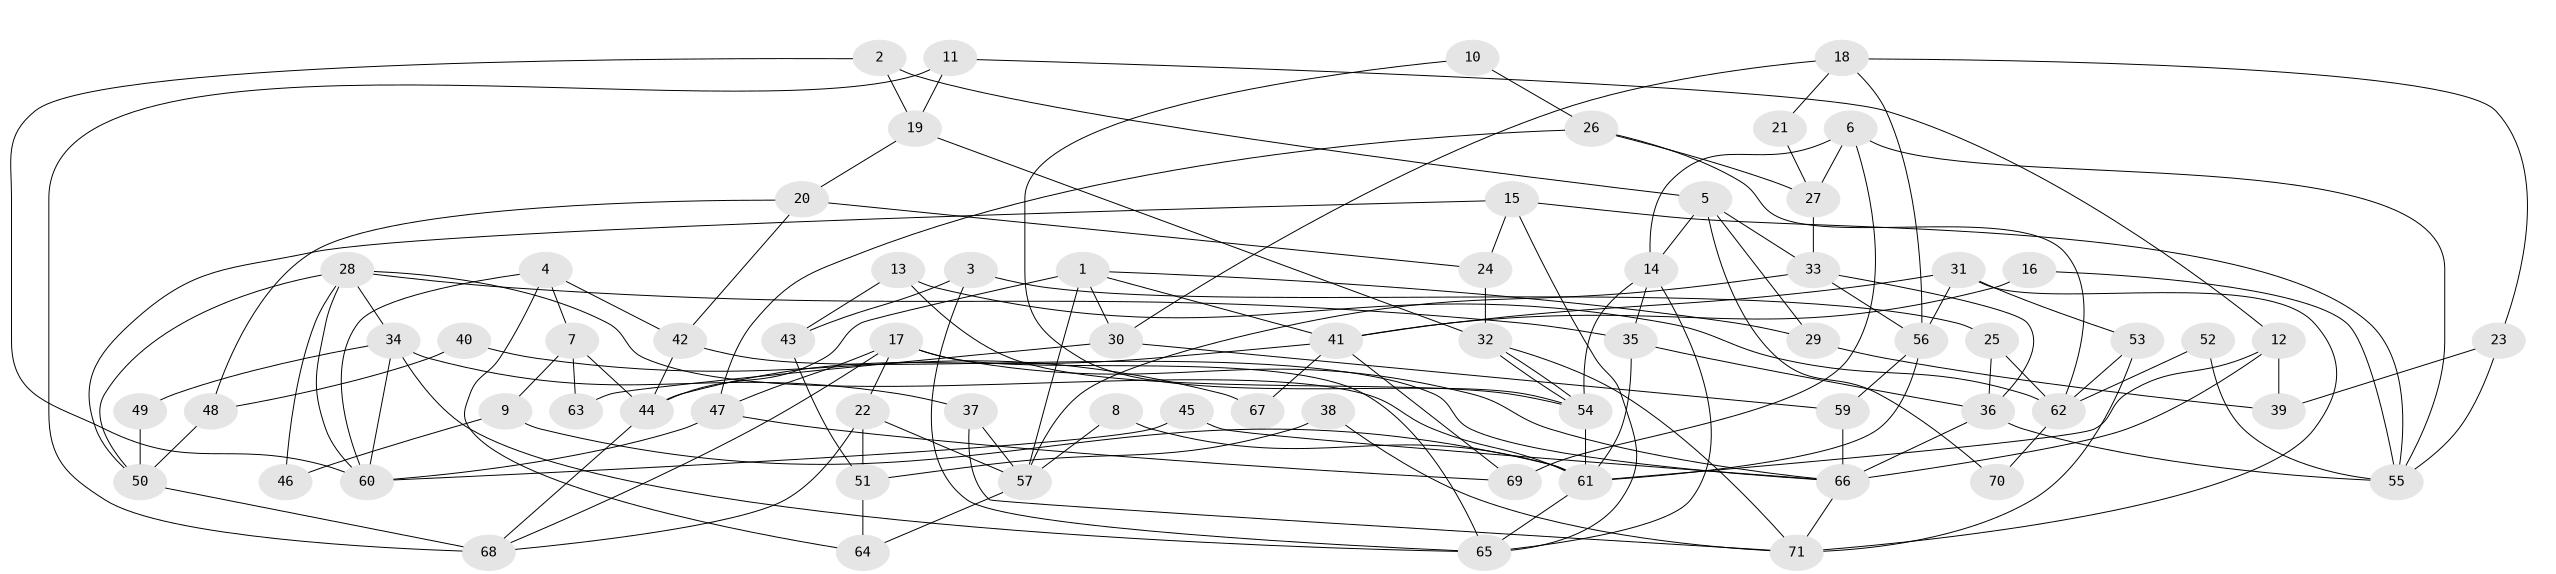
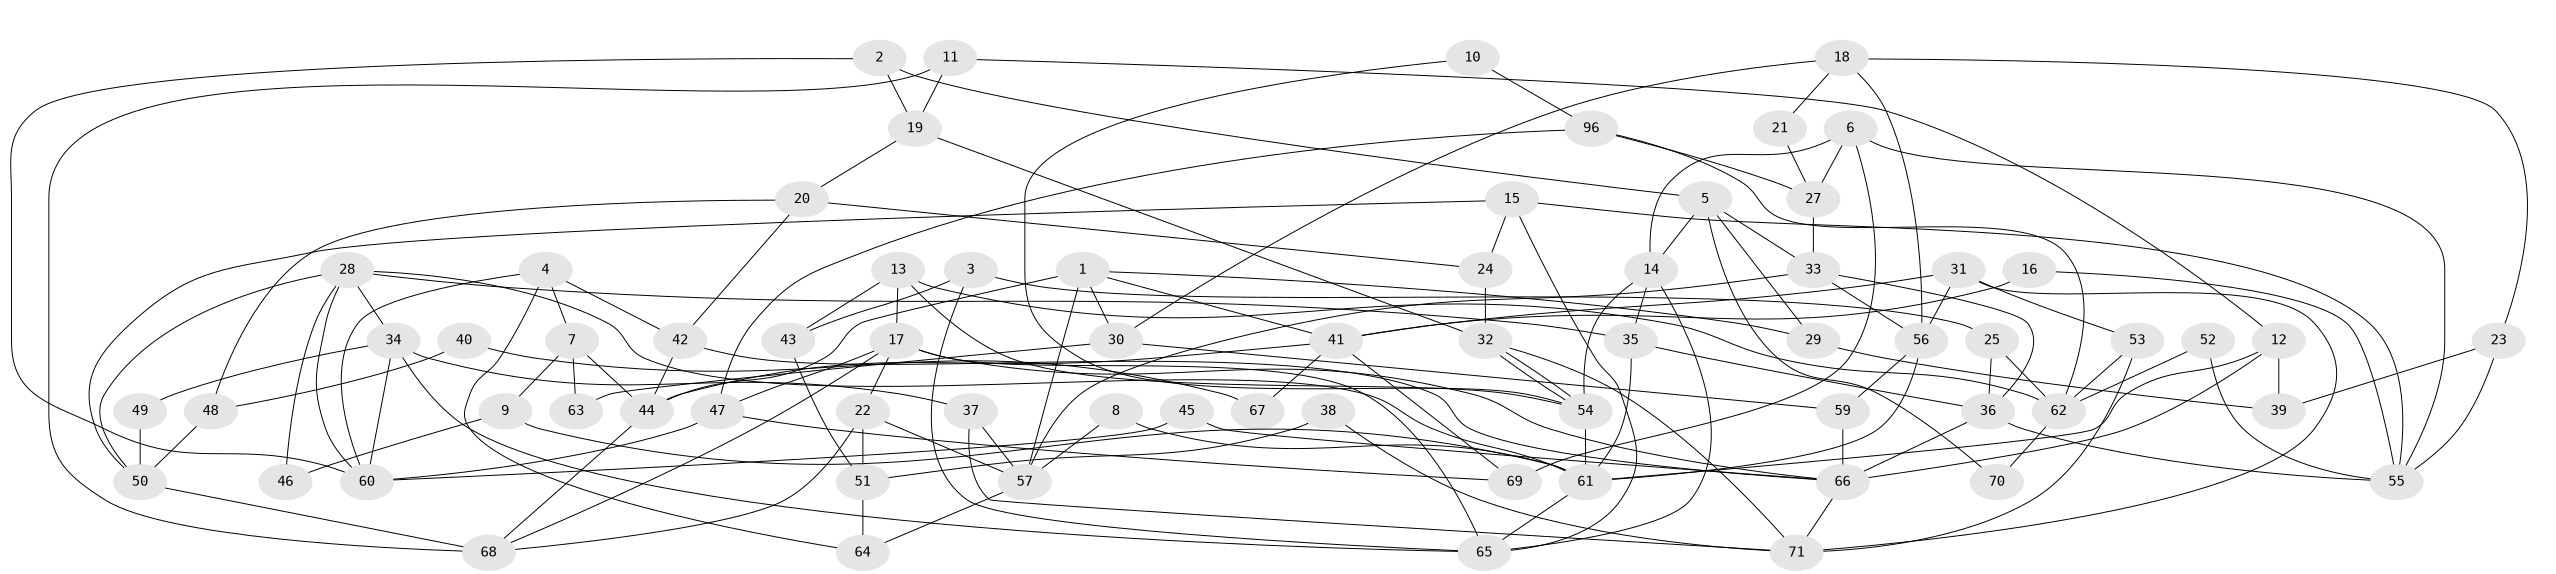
node "26": label "26" -> "96"
edge "13" -- "17": added
